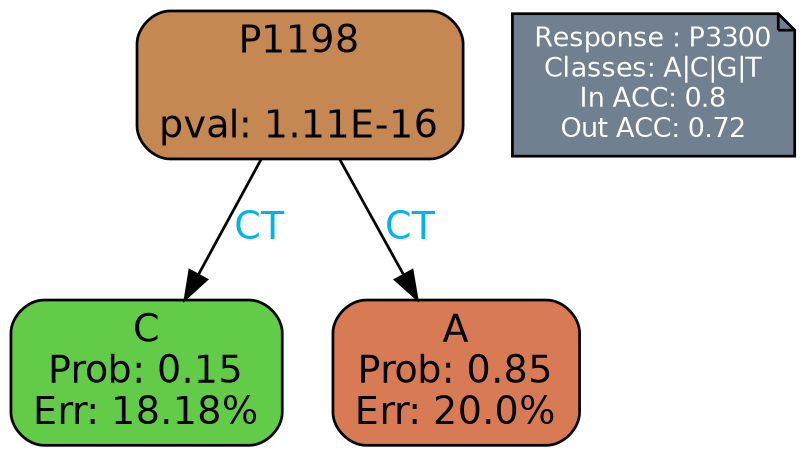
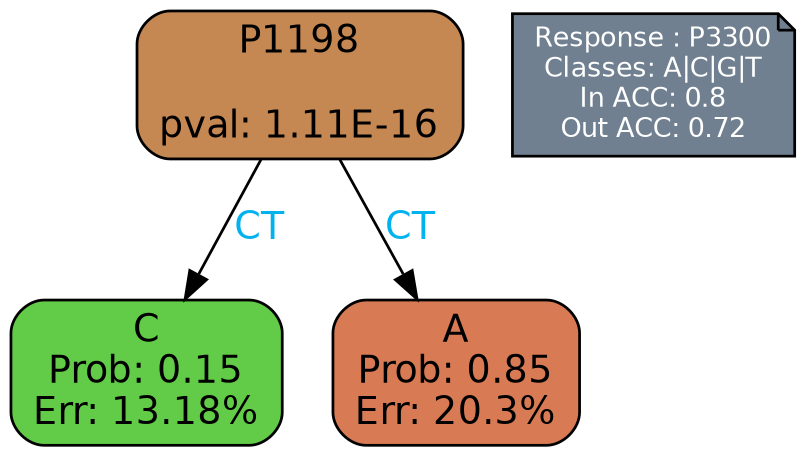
node "C Prob: 0.15 Err: 18.18%": label "C Prob: 0.15 Err: 18.18%" -> "C Prob: 0.15 Err: 13.18%"
node "A Prob: 0.85 Err: 20.0%": label "A Prob: 0.85 Err: 20.0%" -> "A Prob: 0.85 Err: 20.3%"
